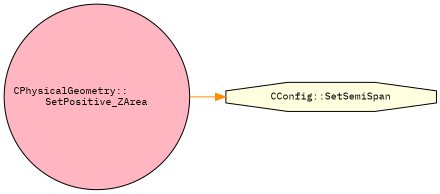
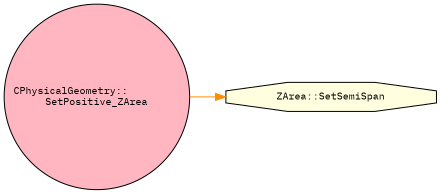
node "CConfig::SetSemiSpan": label "CConfig::SetSemiSpan" -> "ZArea::SetSemiSpan"
